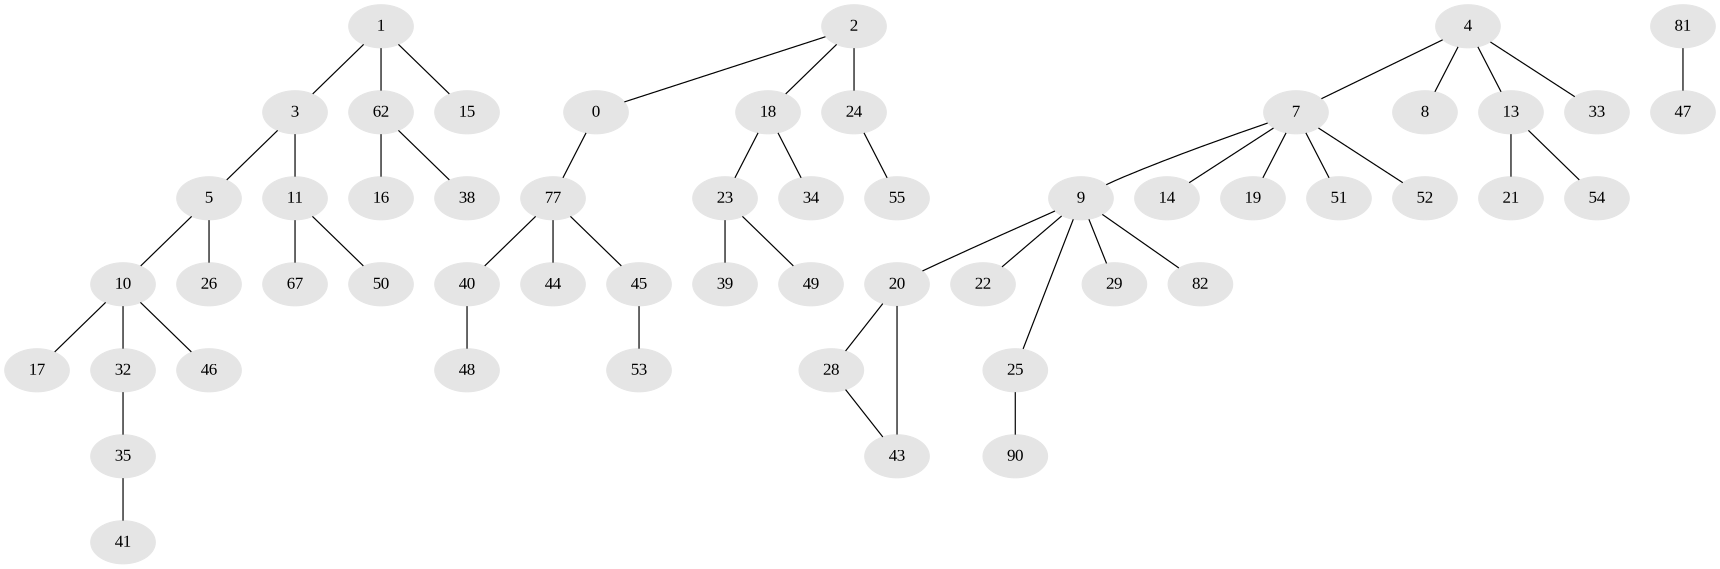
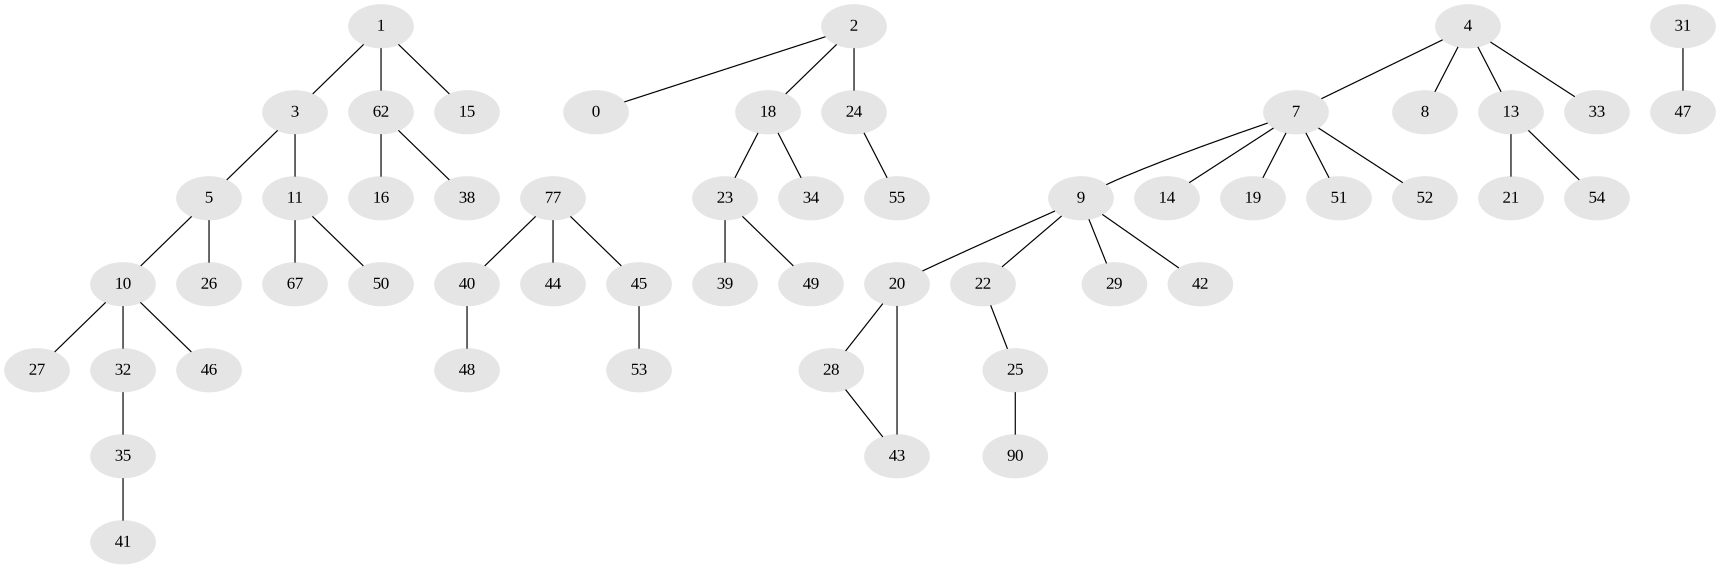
node "81": label "81" -> "31"
edge "0" -- "77": removed
edge "9" -- "25": now "22" -- "25"
node "82": label "82" -> "42"
node "17": label "17" -> "27"
